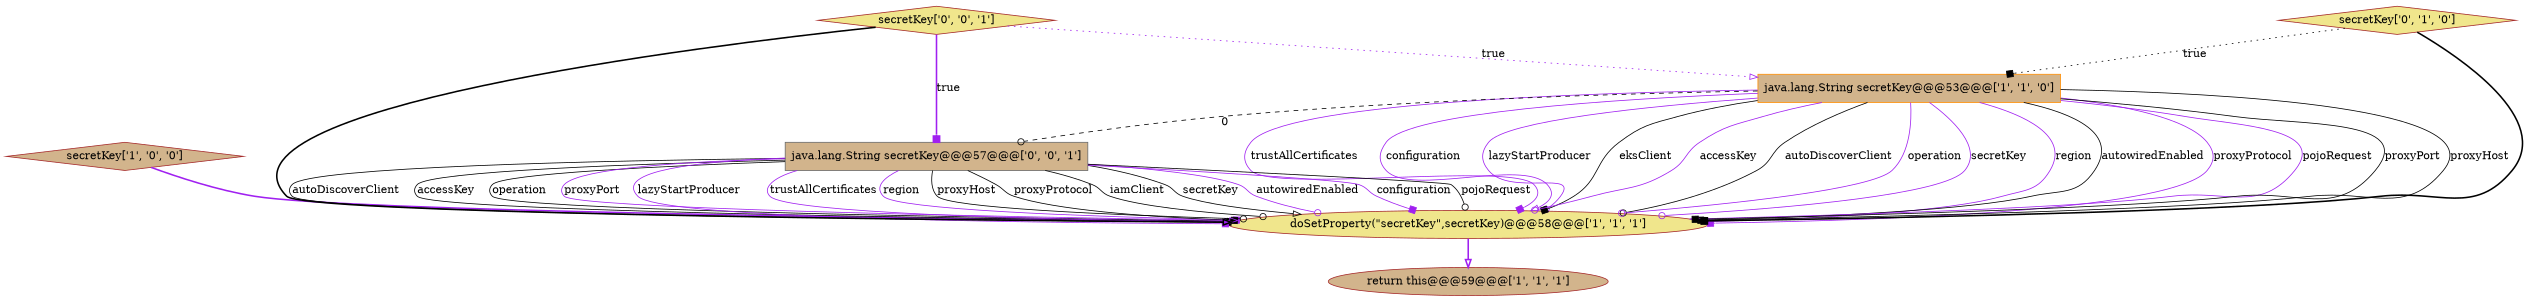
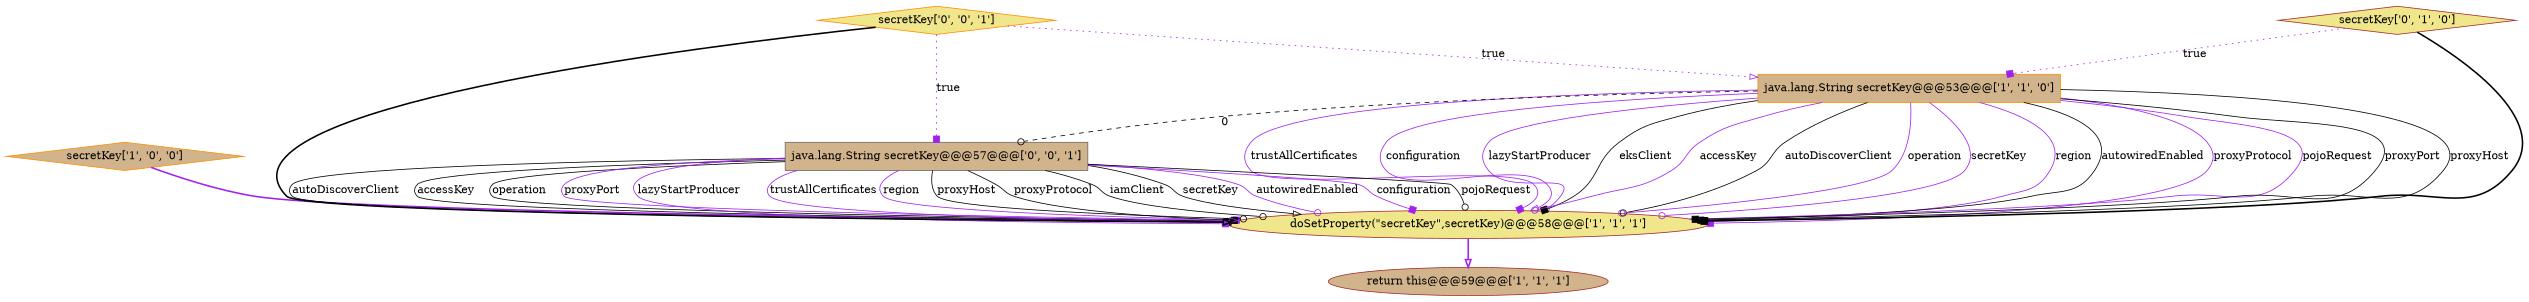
node "secretKey['0', '0', '1']": color brown -> darkorange
edge "secretKey['0', '1', '0']" -> "java.lang.String secretKey@@@53@@@['1', '1', '0']": color black -> purple
edge "secretKey['0', '0', '1']" -> "java.lang.String secretKey@@@57@@@['0', '0', '1']": style bold -> dotted
node "secretKey['1', '0', '0']": color brown -> darkorange
